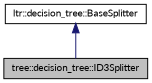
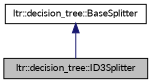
node "tree::decision_tree::ID3Splitter": label "tree::decision_tree::ID3Splitter" -> "ltr::decision_tree::ID3Splitter"
